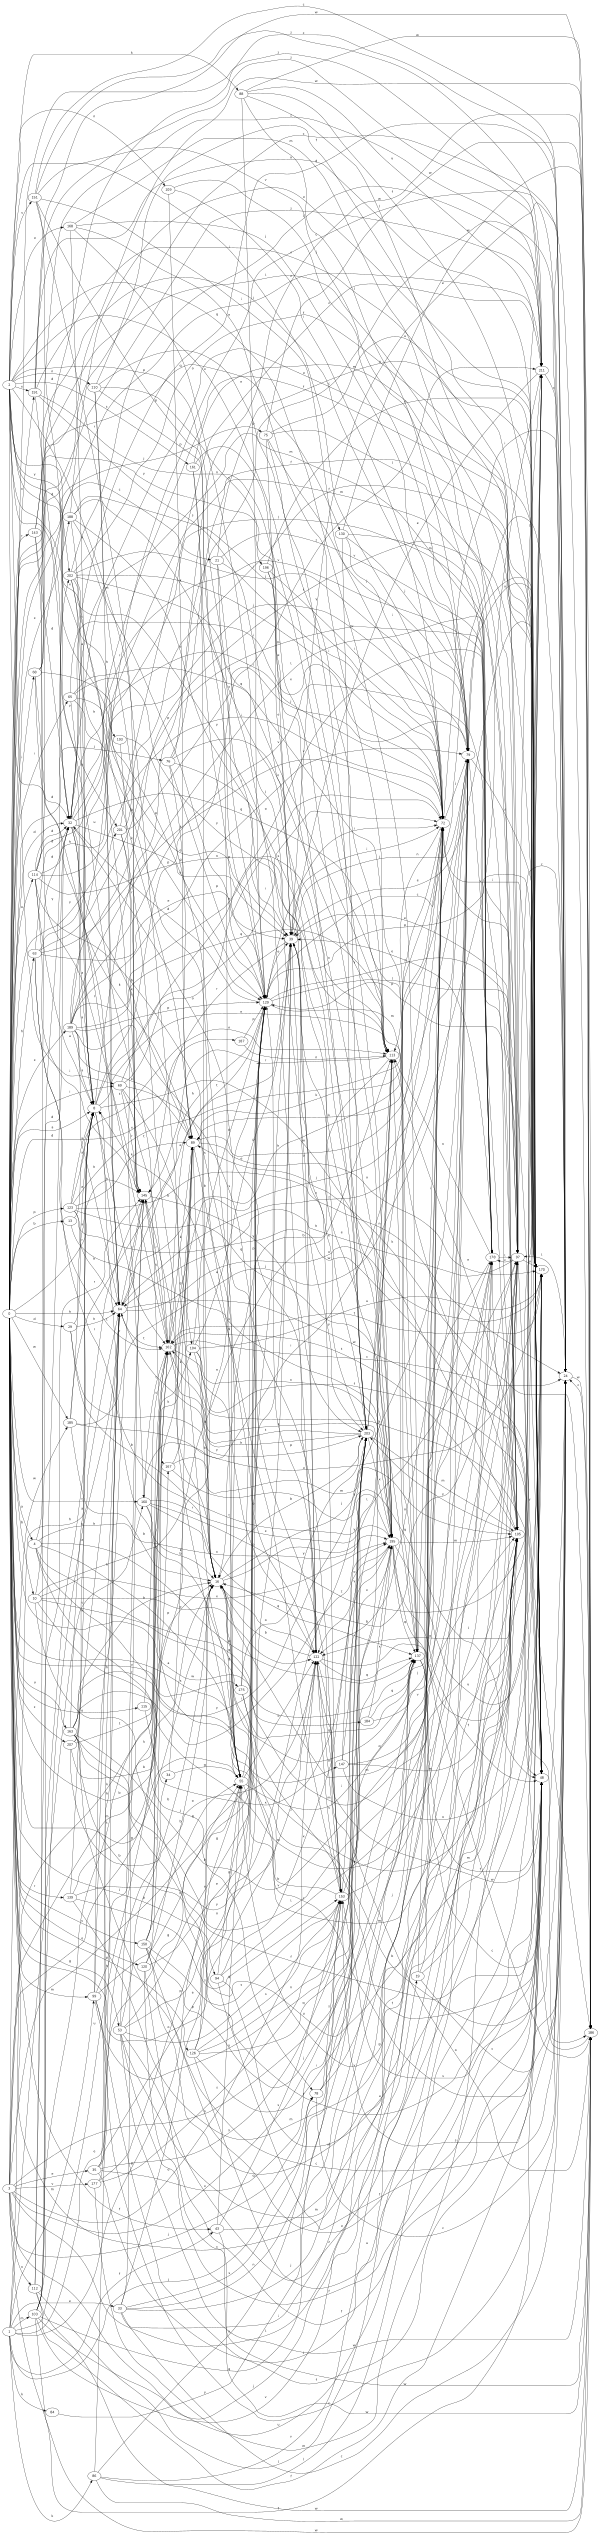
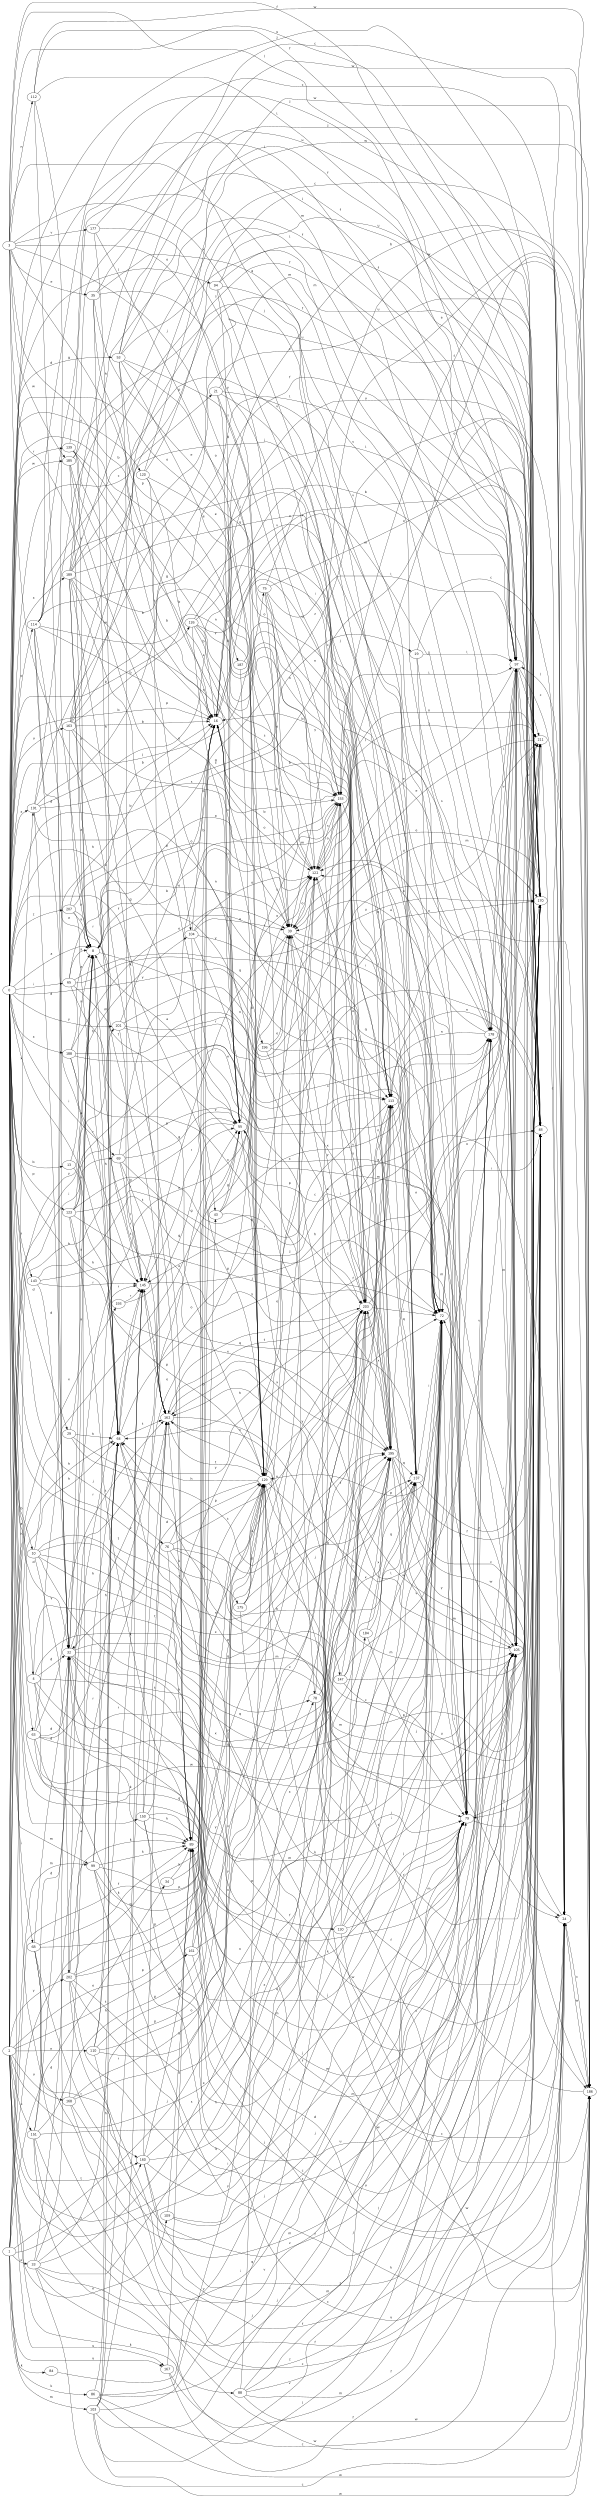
edge "103" -> "32": now "33" -> "32"
node "115": removed
